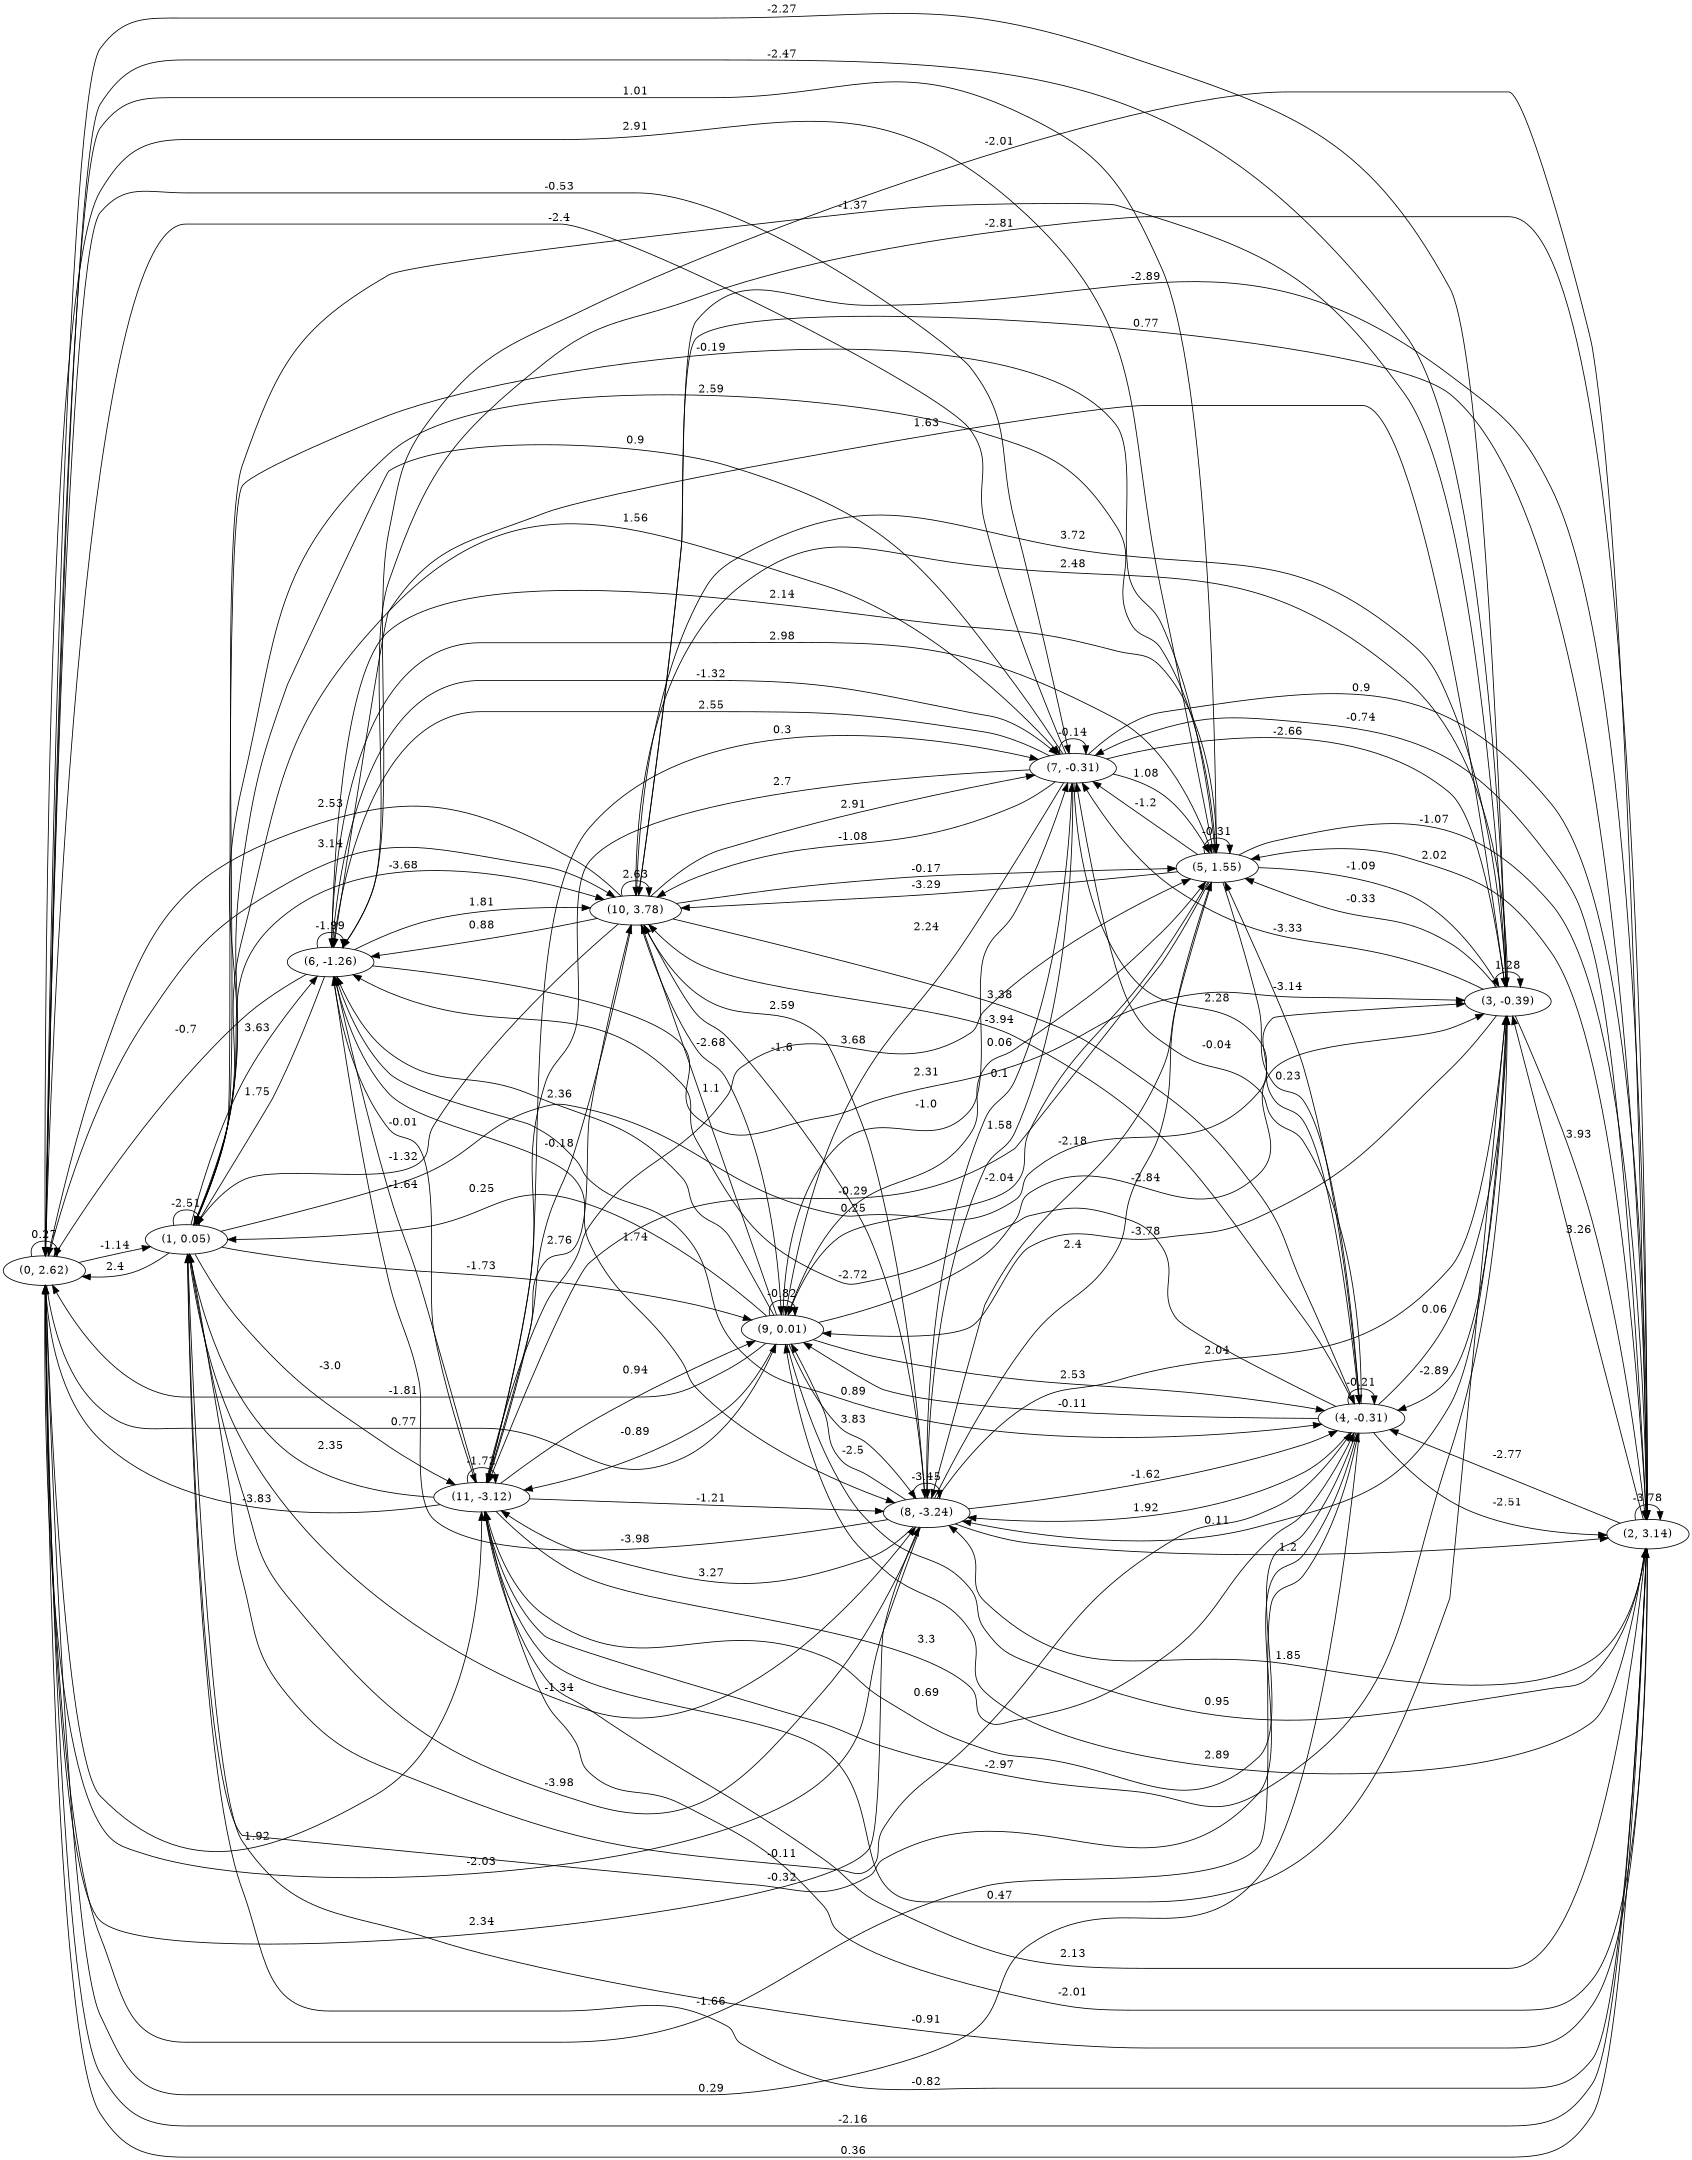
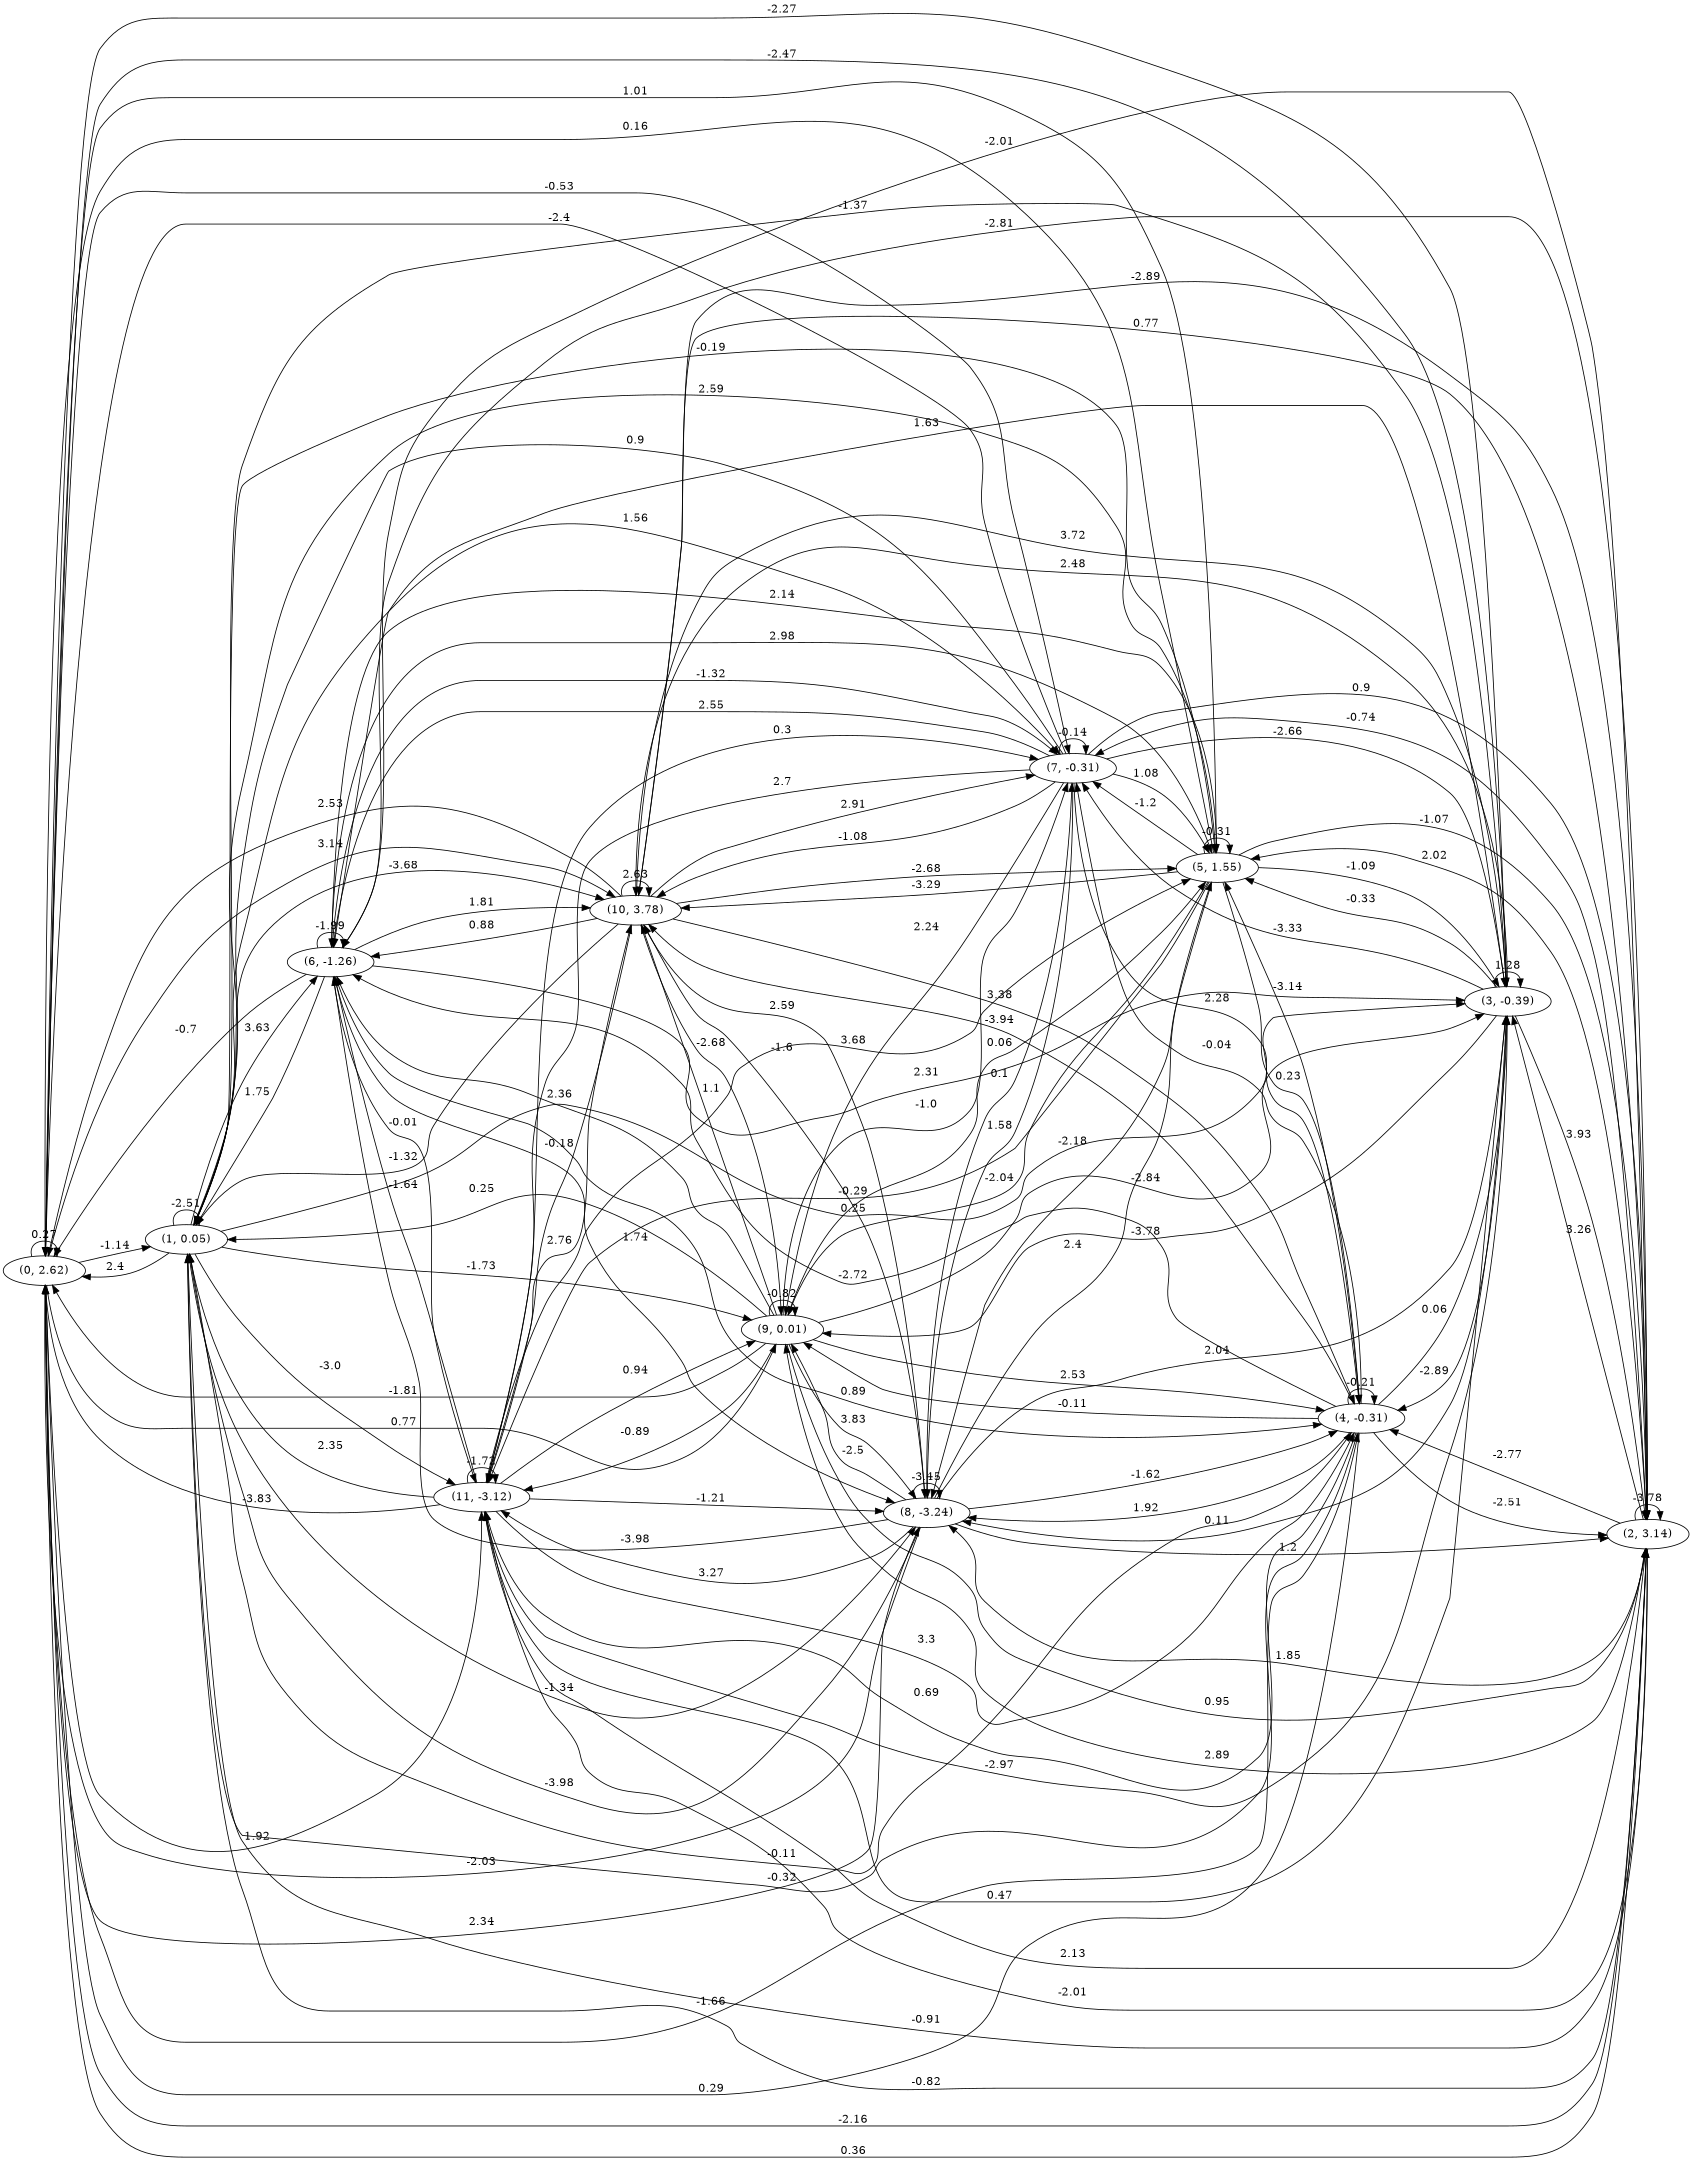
edge "(5, 1.55)" -> "(0, 2.62)": label "2.91" -> "0.16"
edge "(10, 3.78)" -> "(5, 1.55)": label "-0.17" -> "-2.68"
